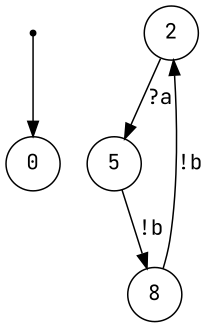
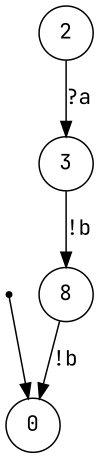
node "5": label "5" -> "3"
edge "8" -> "2": now "8" -> "0"
